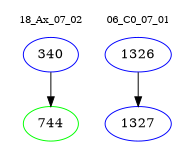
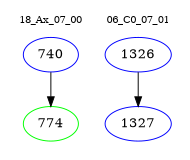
cluster "18_Ax_07_02": label "18_Ax_07_02" -> "18_Ax_07_00"
node "340": label "340" -> "740"
node "744": label "744" -> "774"
